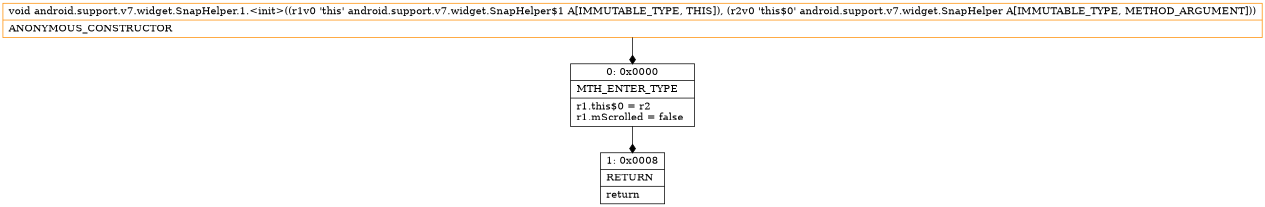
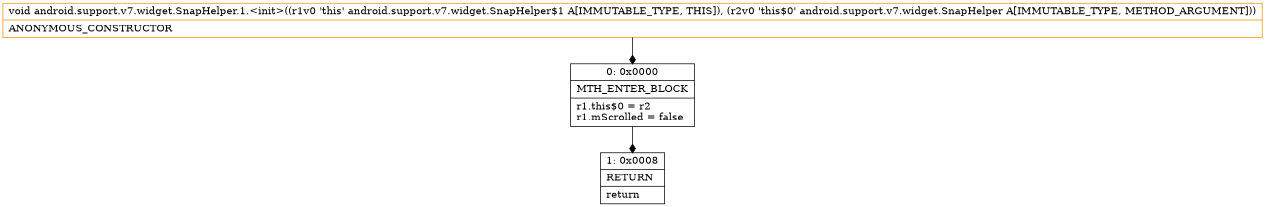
node "0: 0x0000": text "MTH_ENTER_TYPE" -> "MTH_ENTER_BLOCK"
